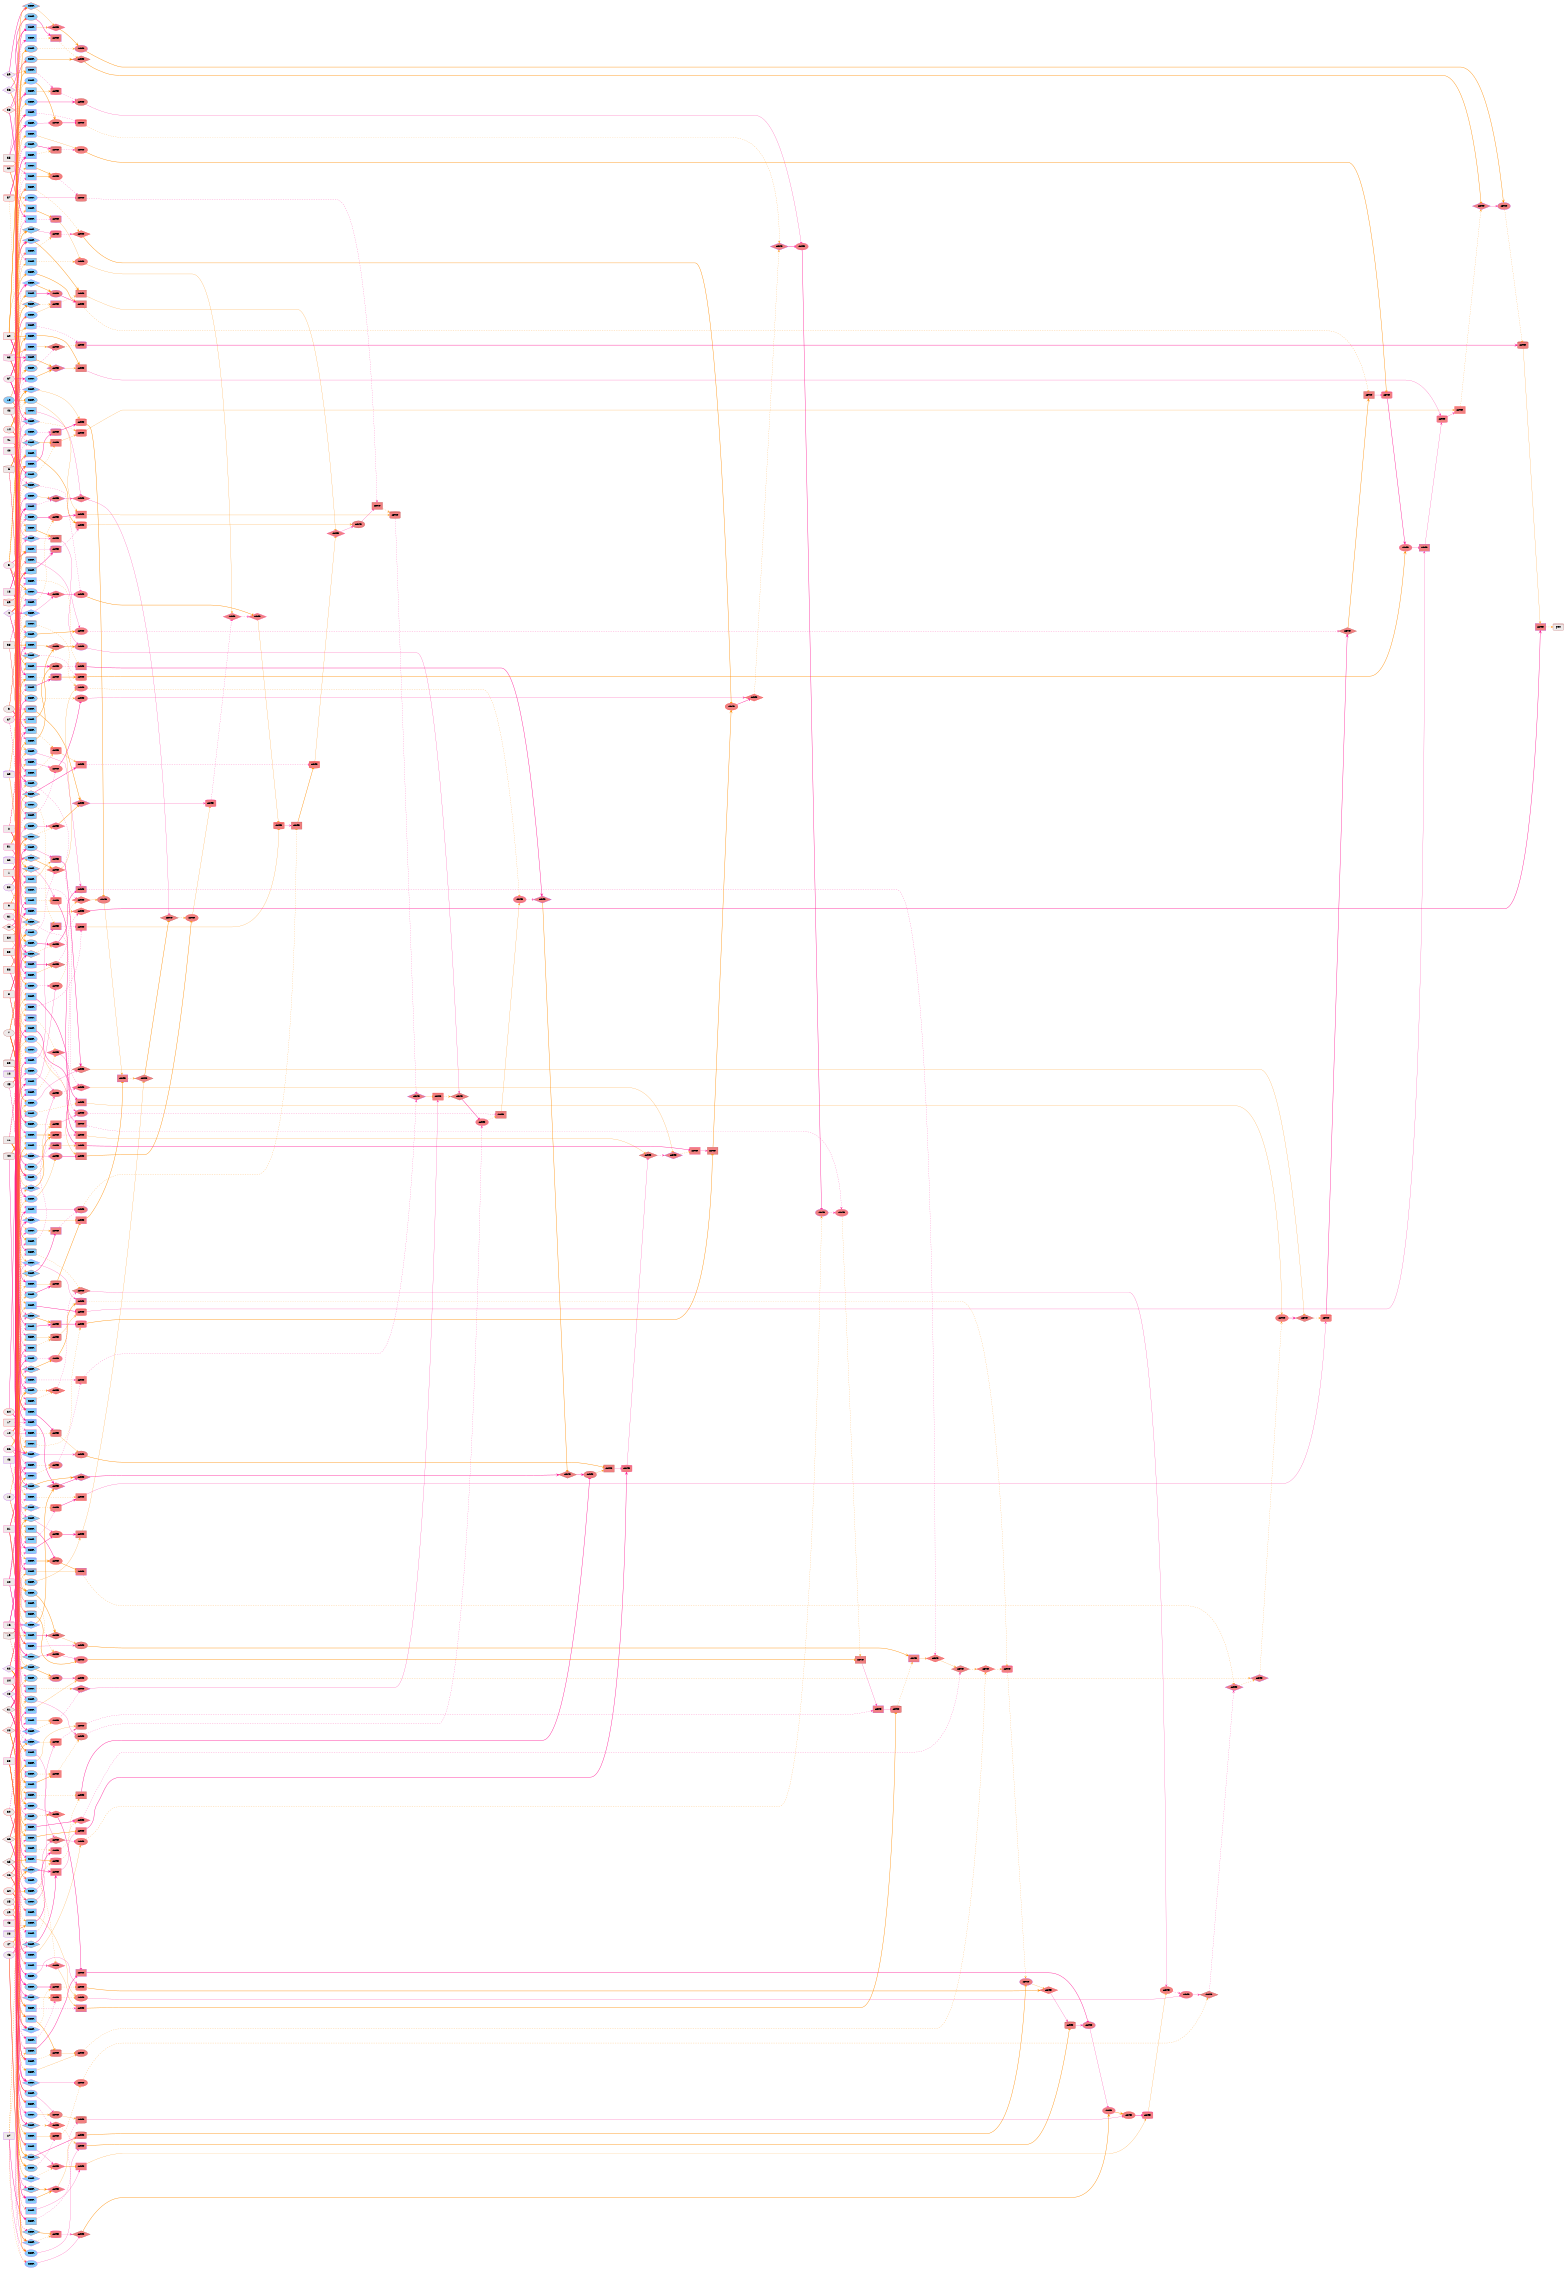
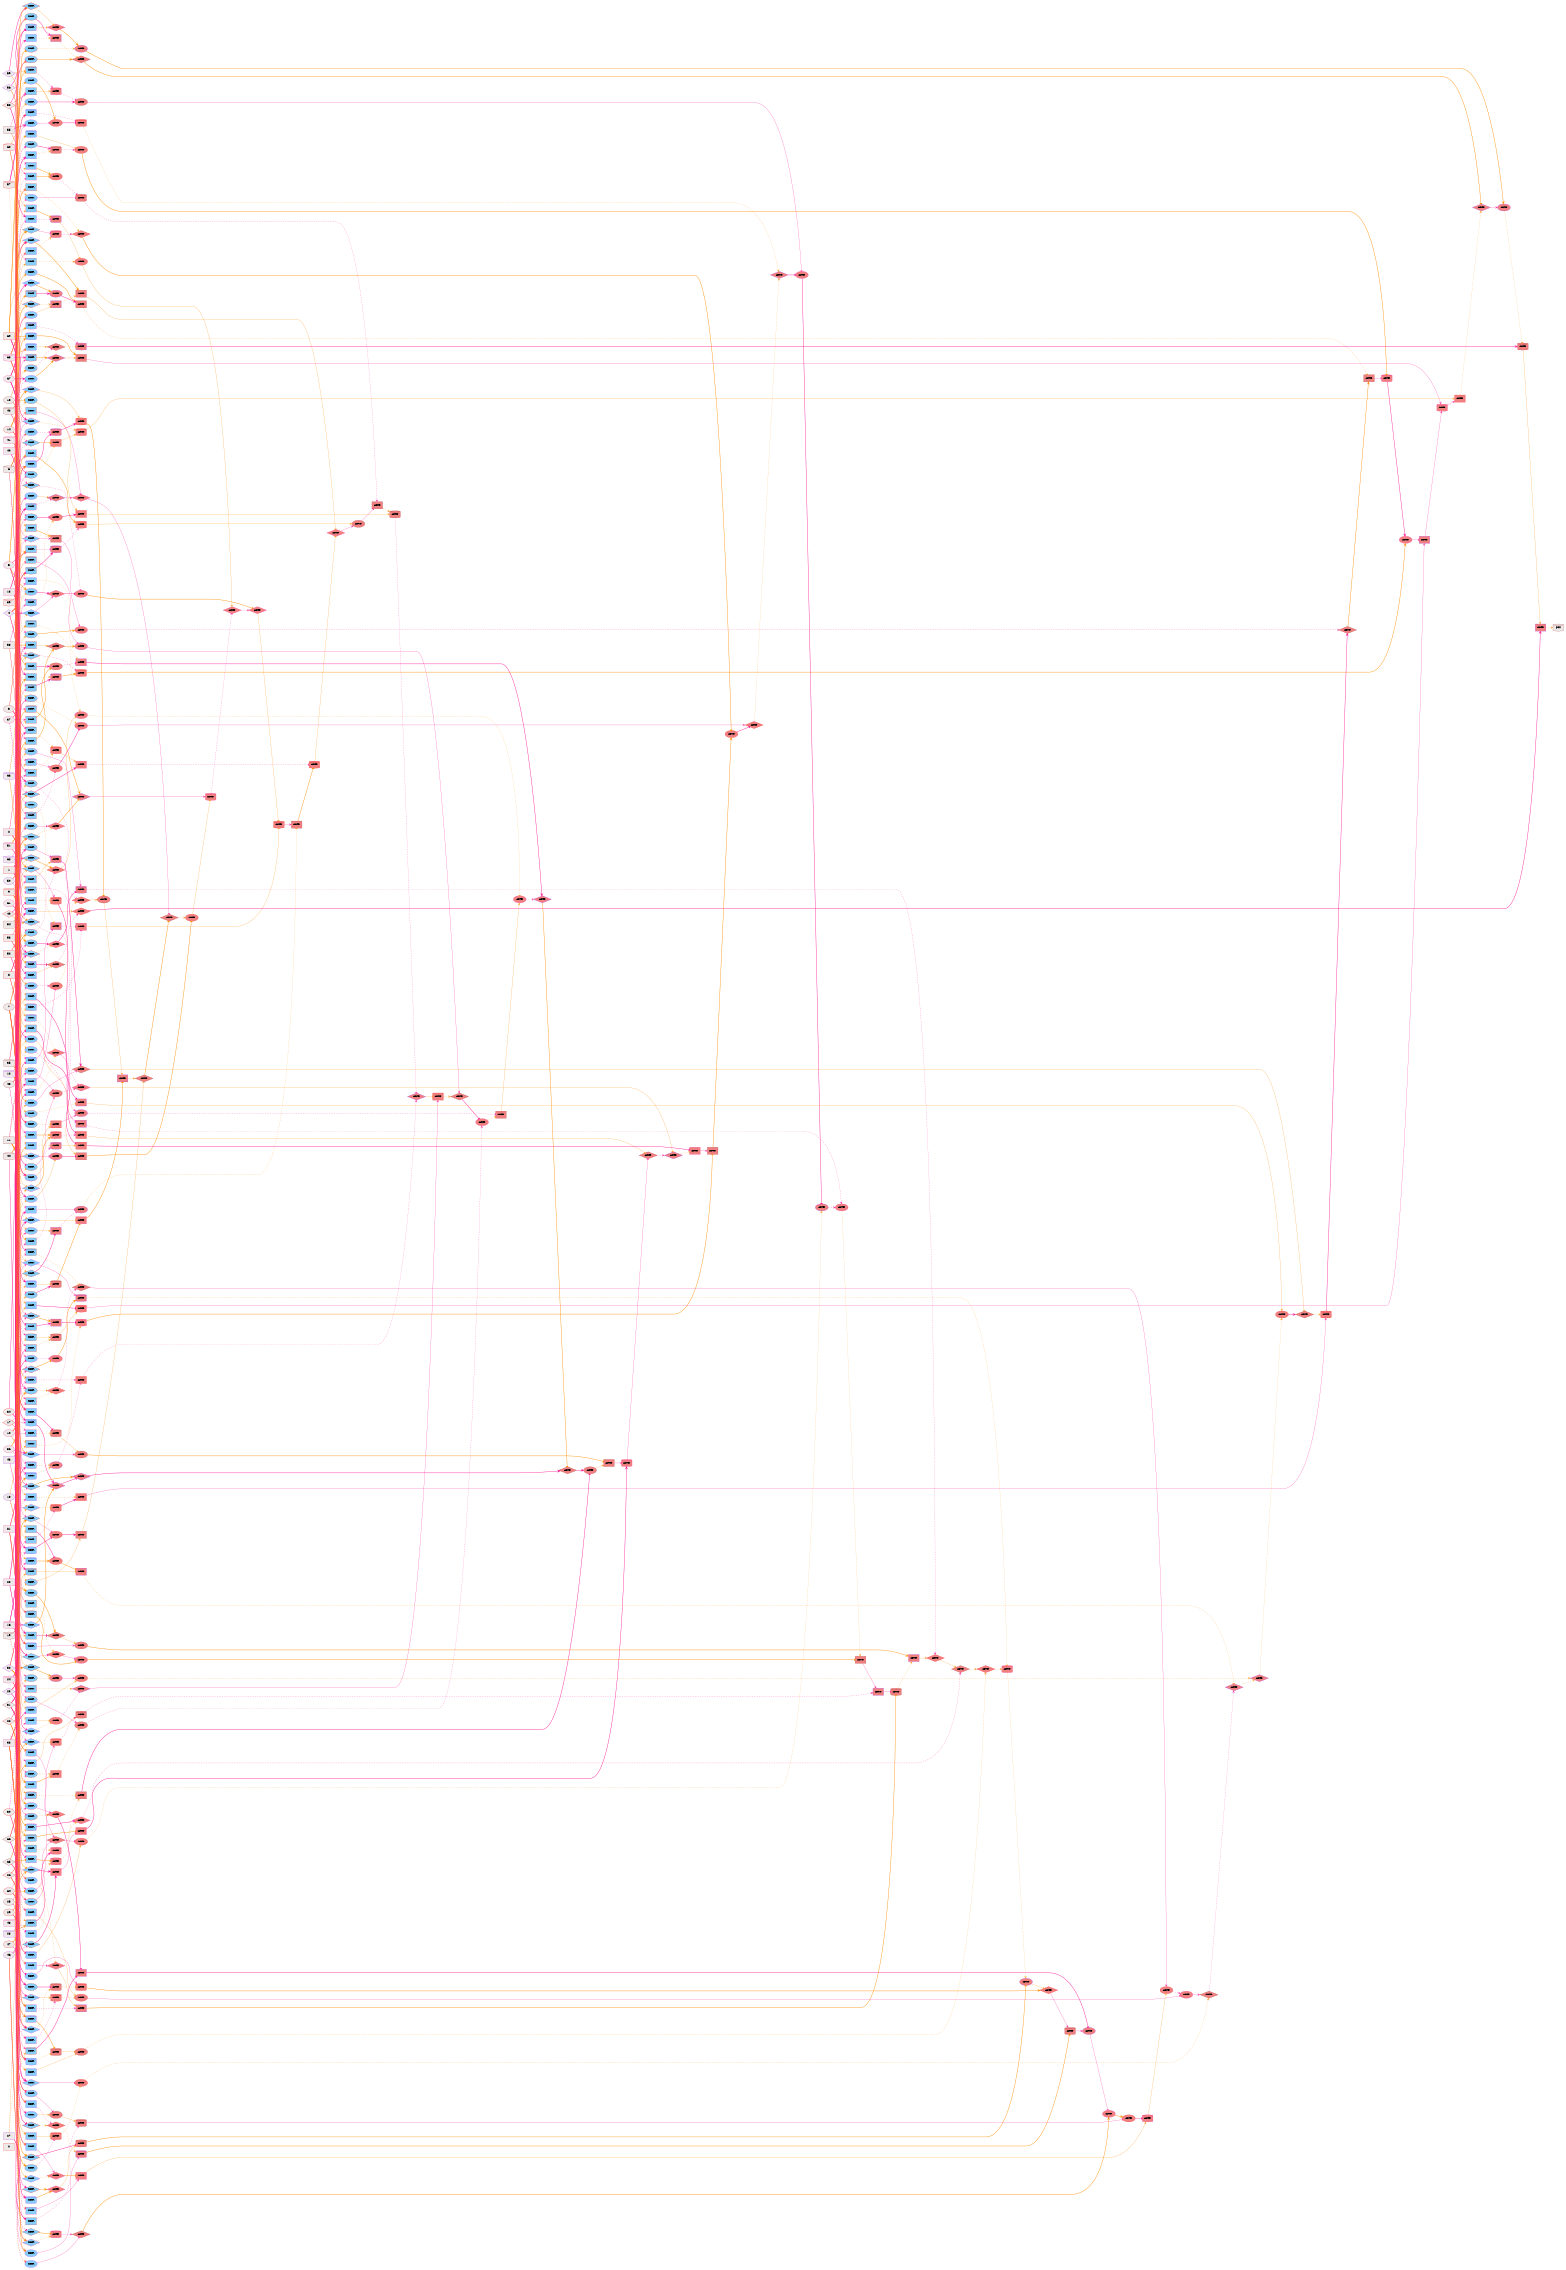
node "15": fillcolor lightskyblue -> snow2
node "17": shape box -> diamond
node "0": added
